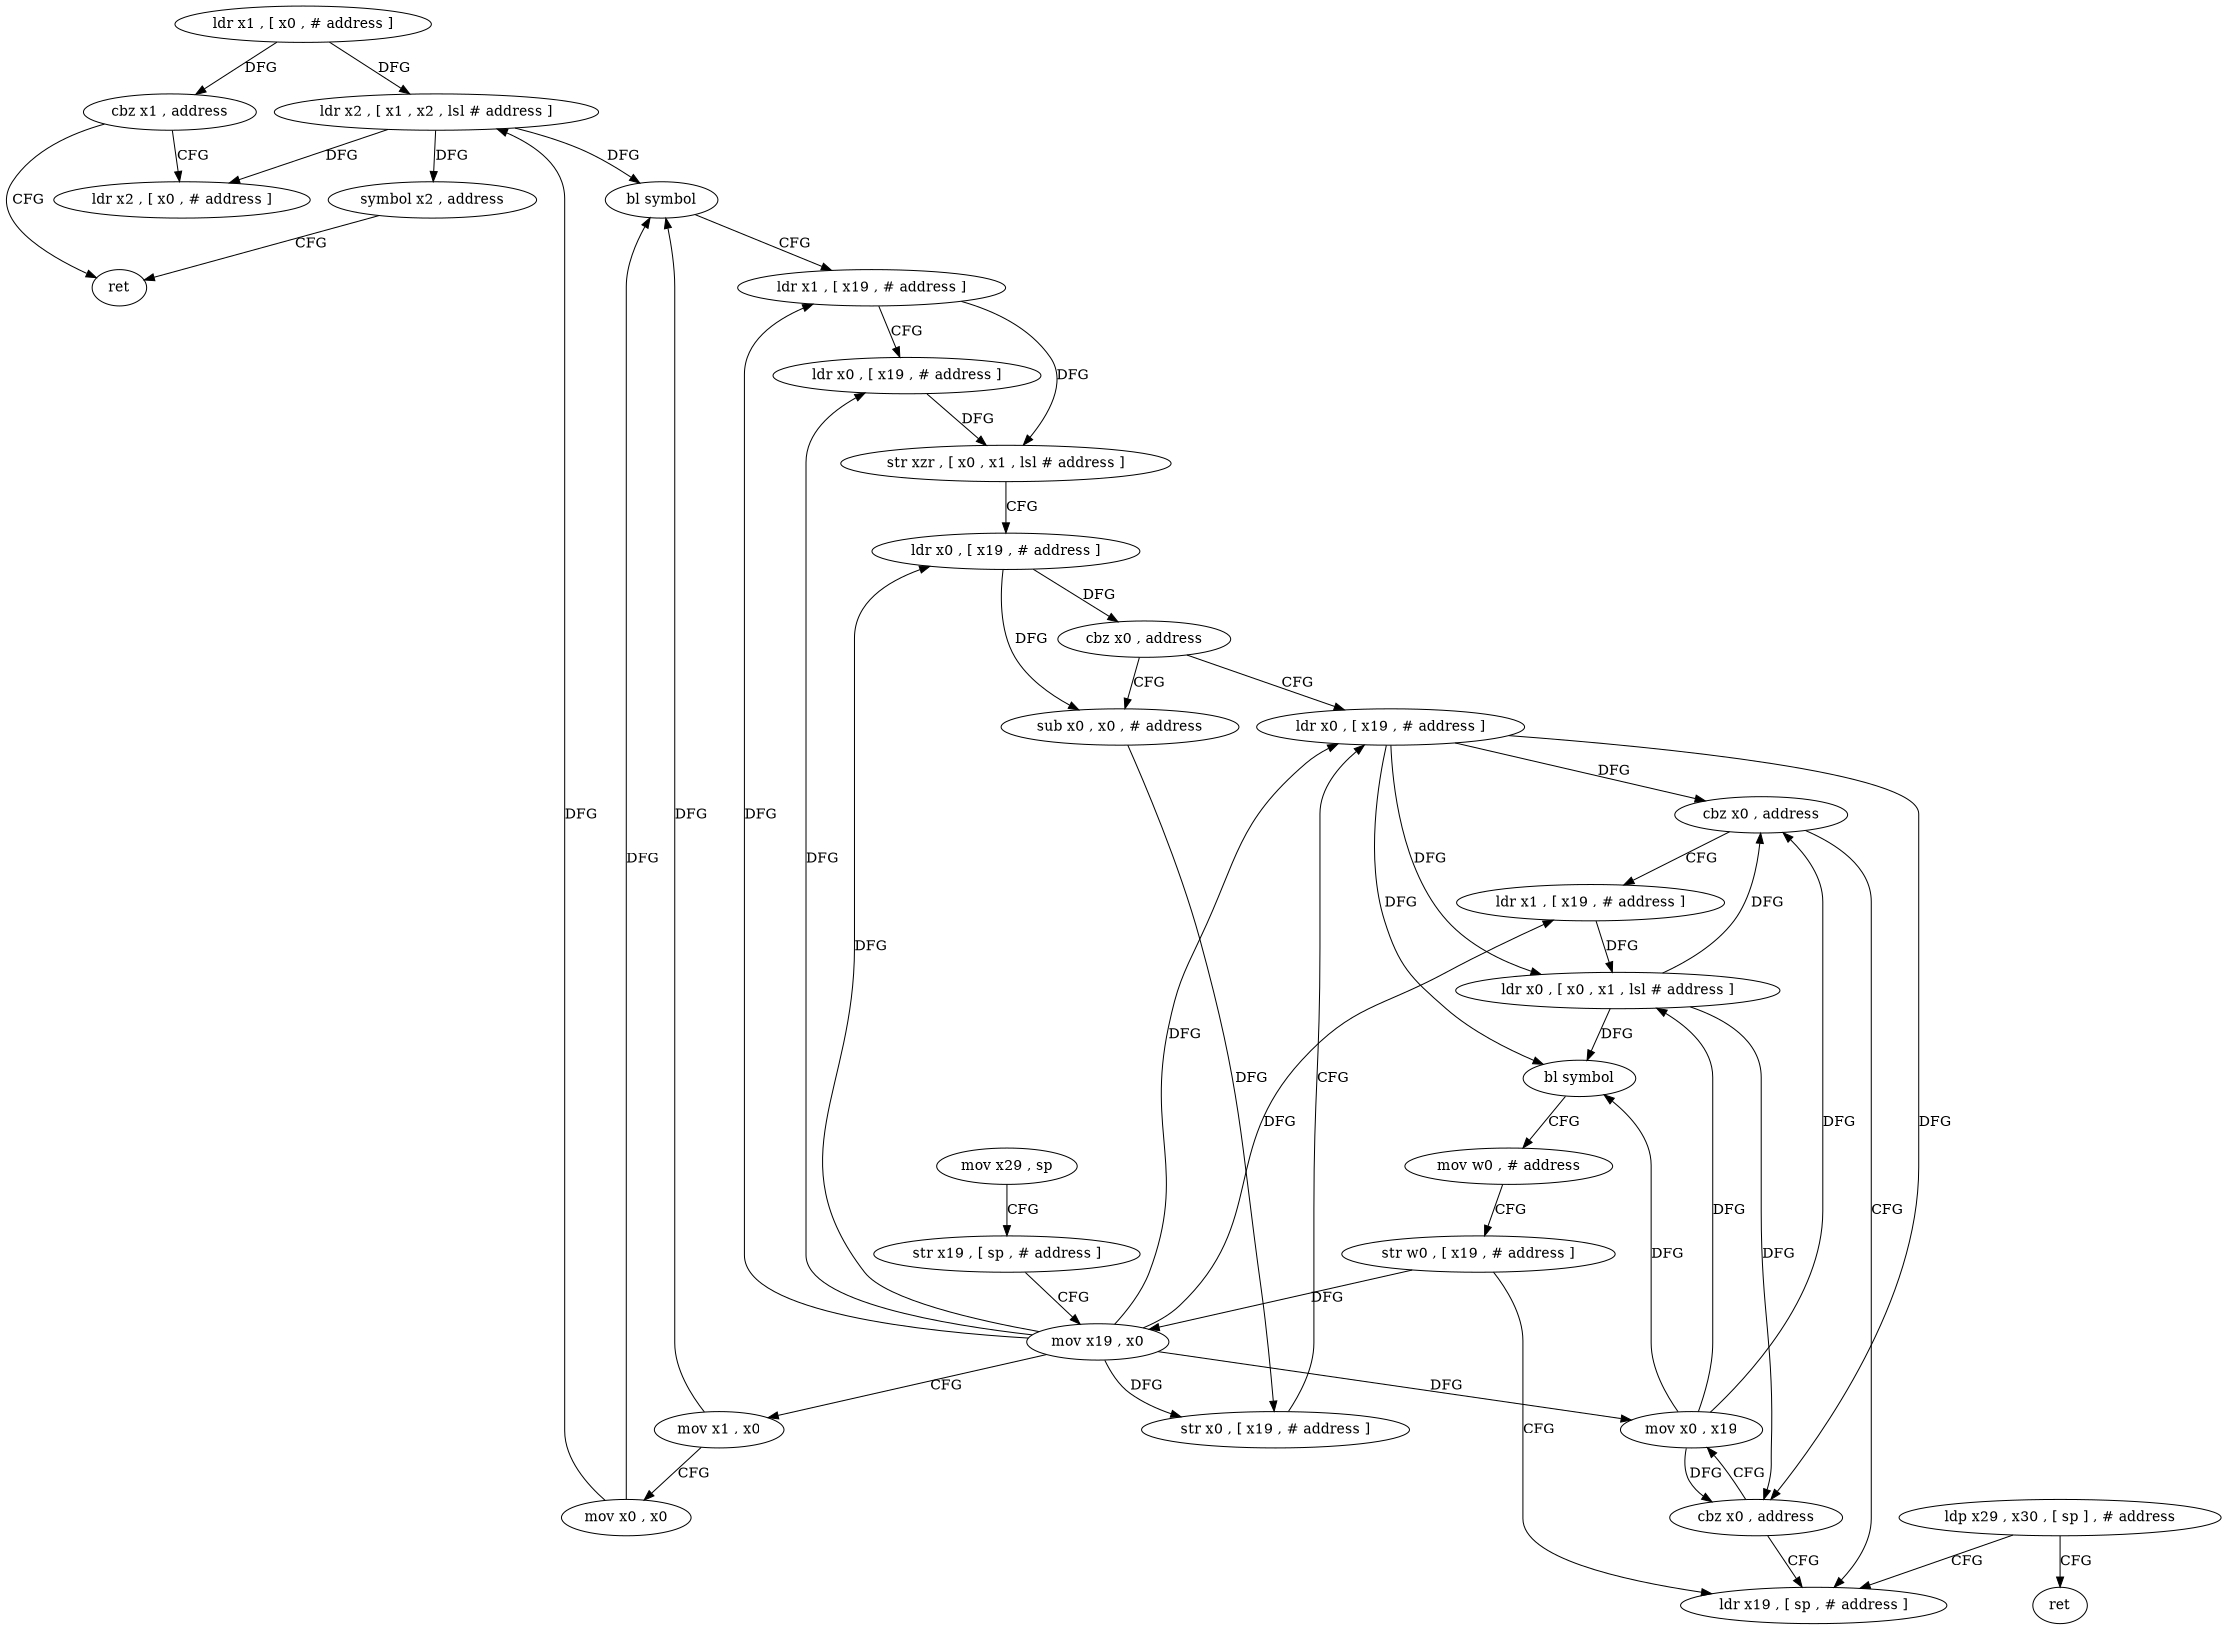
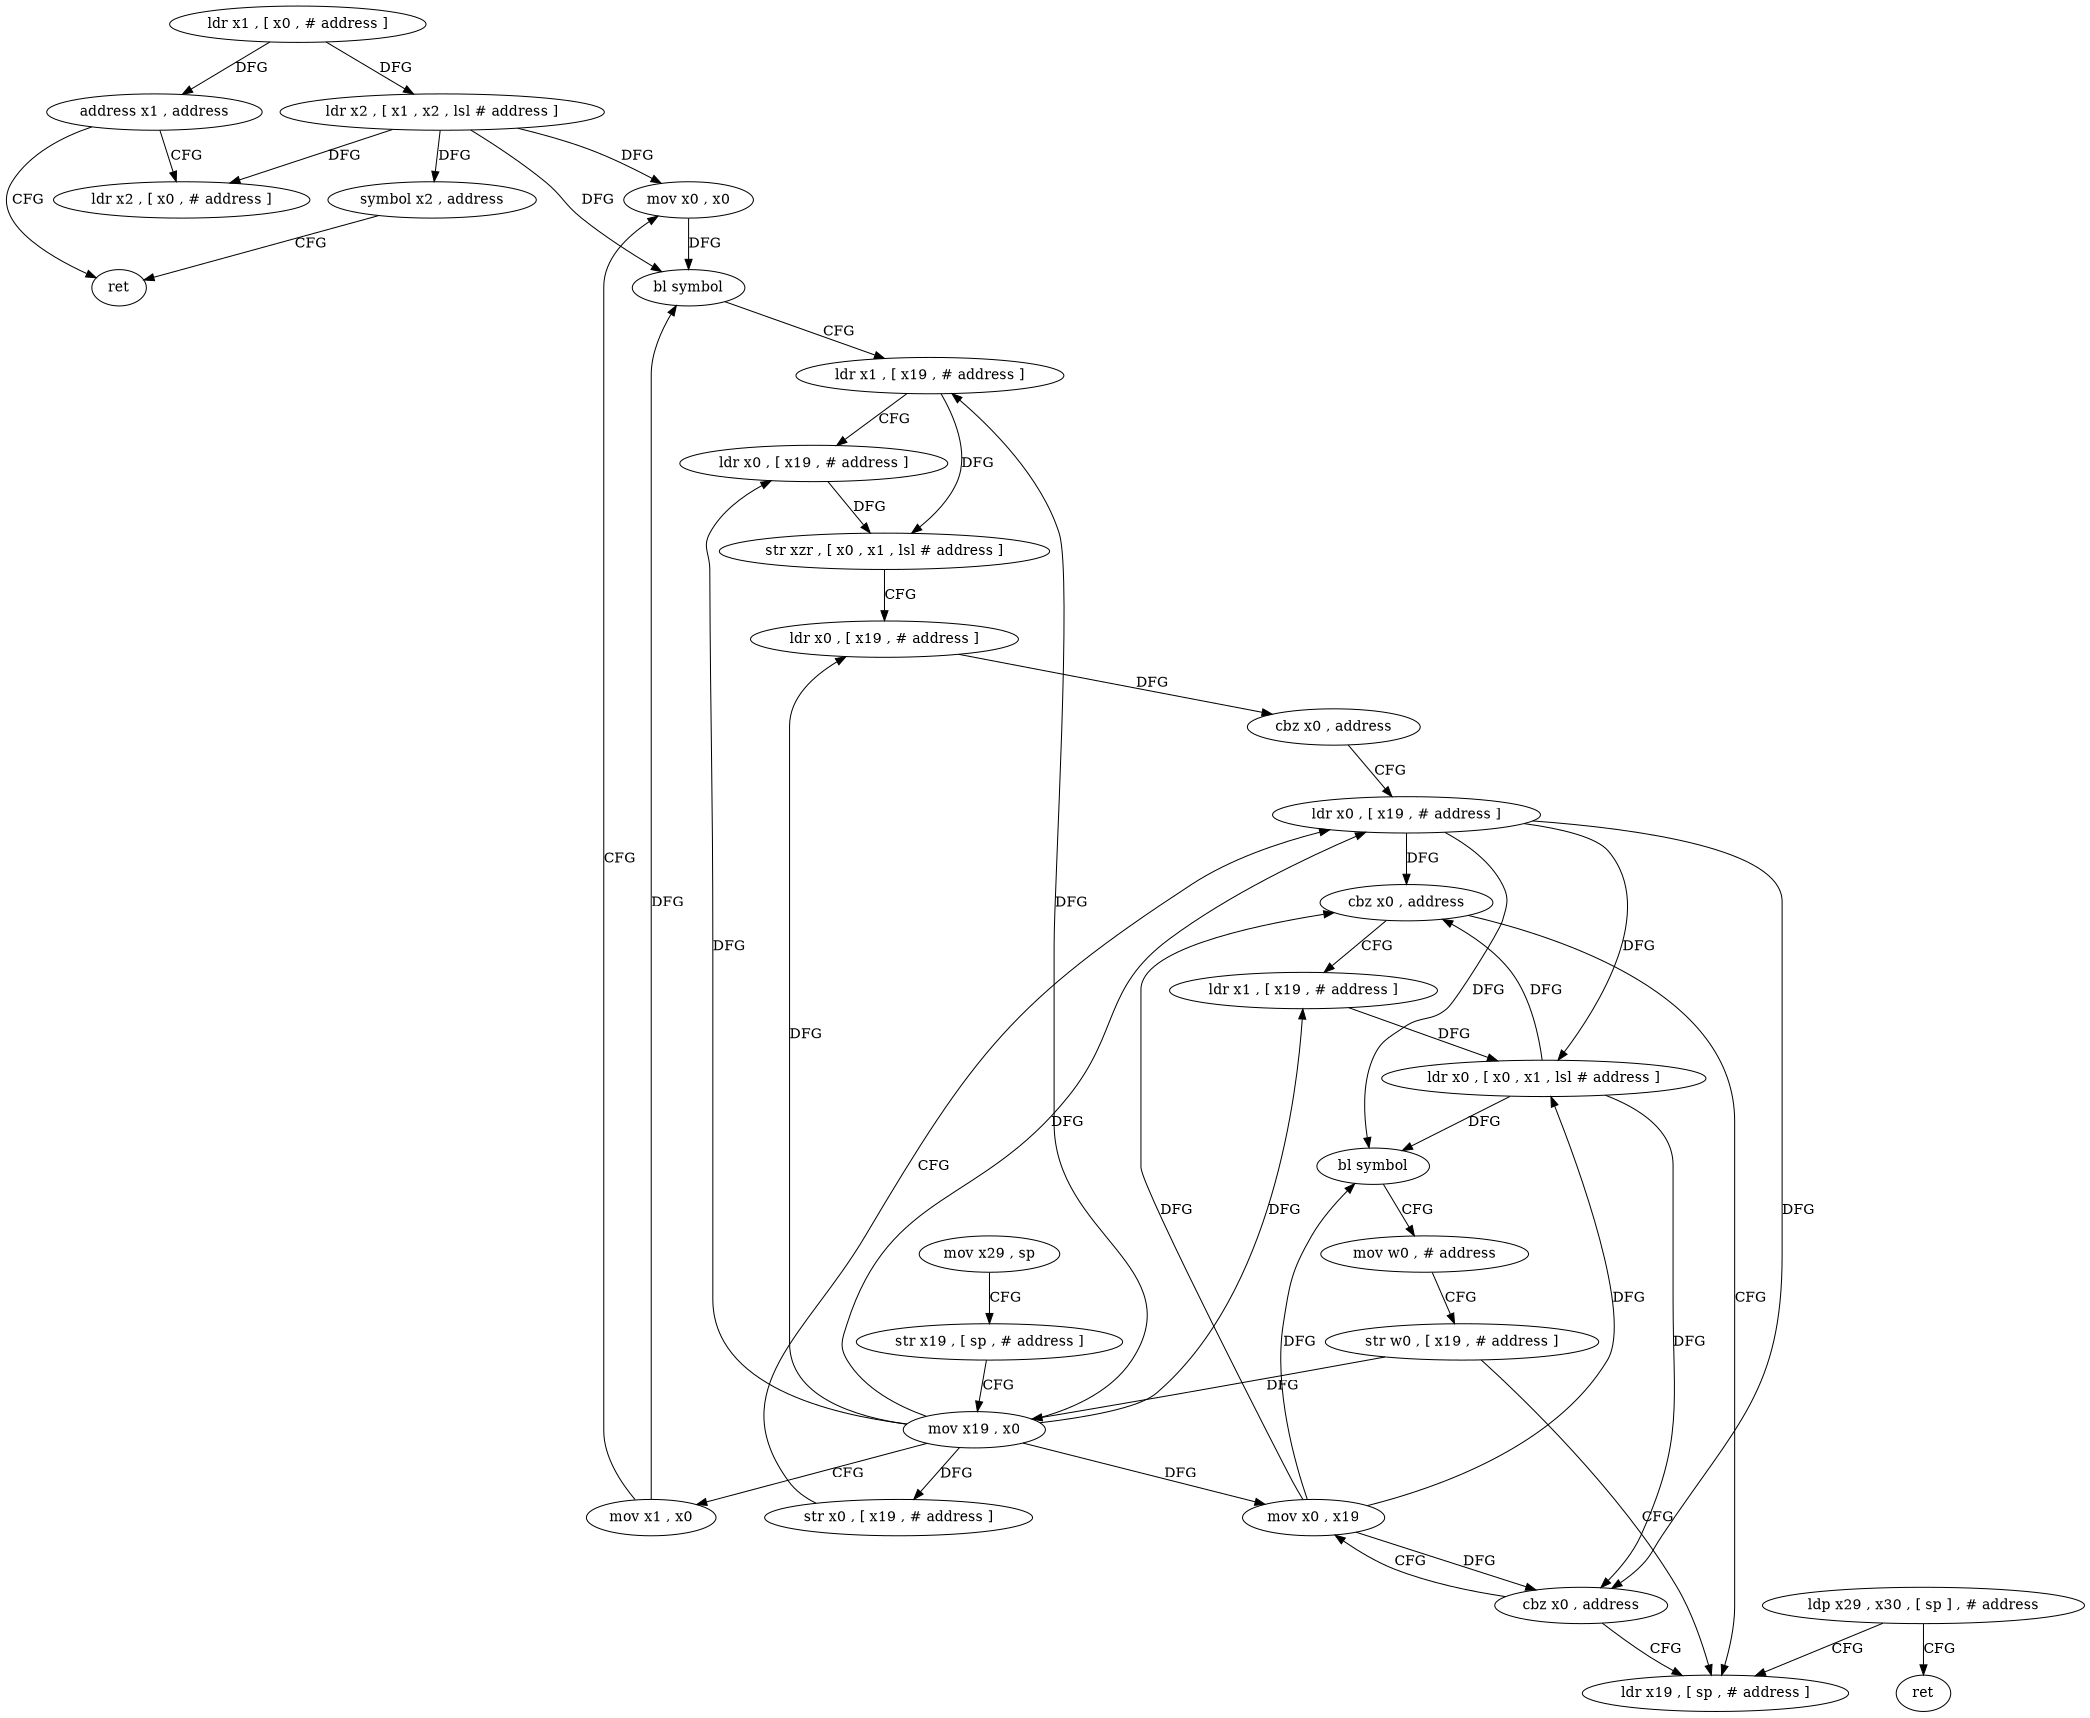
node "cbz x1 , address": label "cbz x1 , address" -> "address x1 , address"
node "sub x0 , x0 , # address": removed
edge "mov x0 , x0" -> "ldr x2 , [ x1 , x2 , lsl # address ]": reversed
